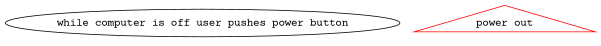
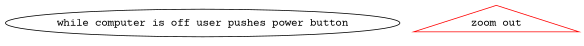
node "power out": label "power out" -> "zoom out"
